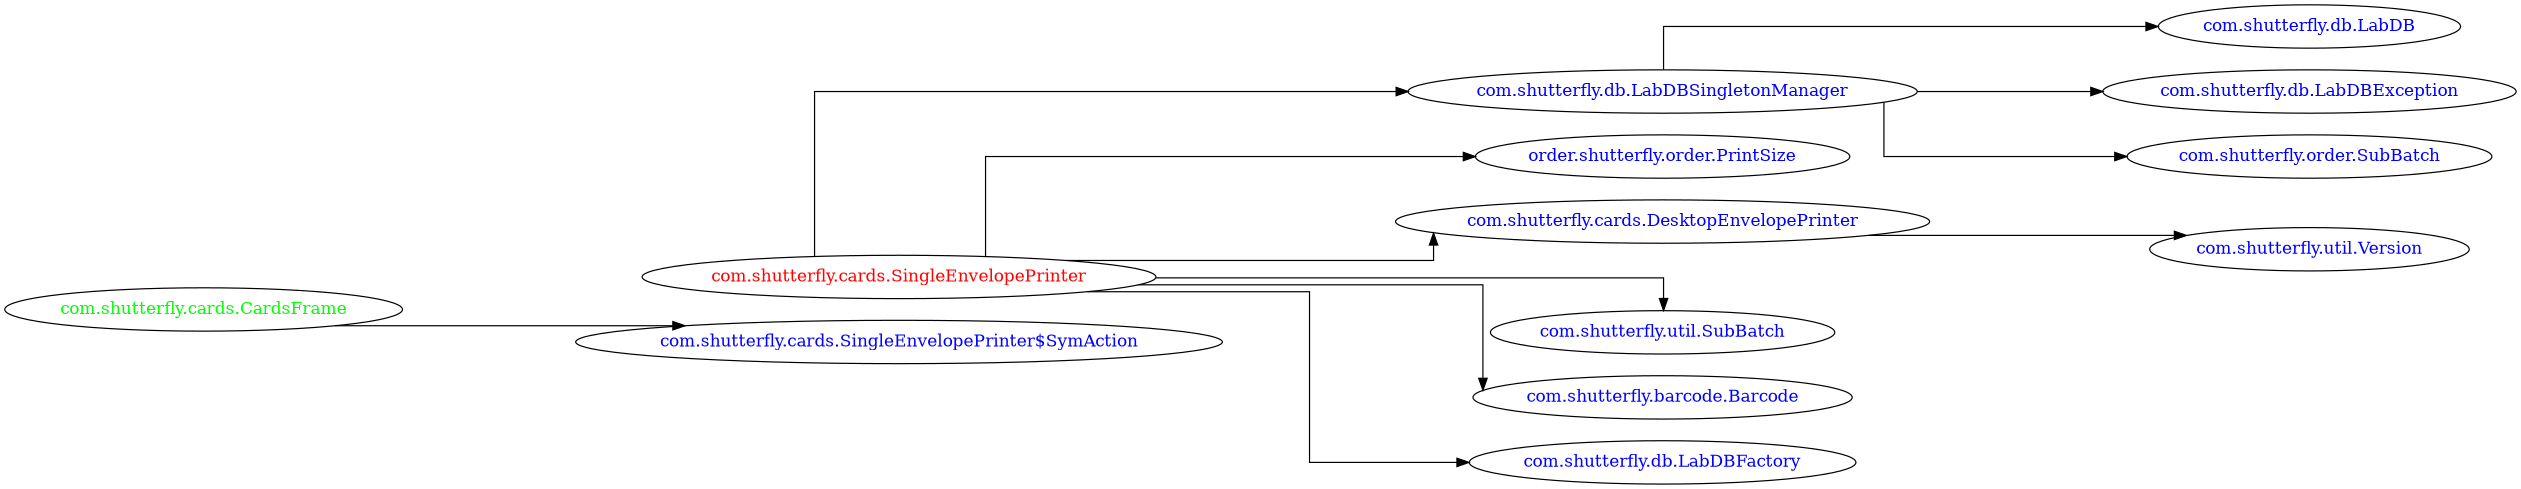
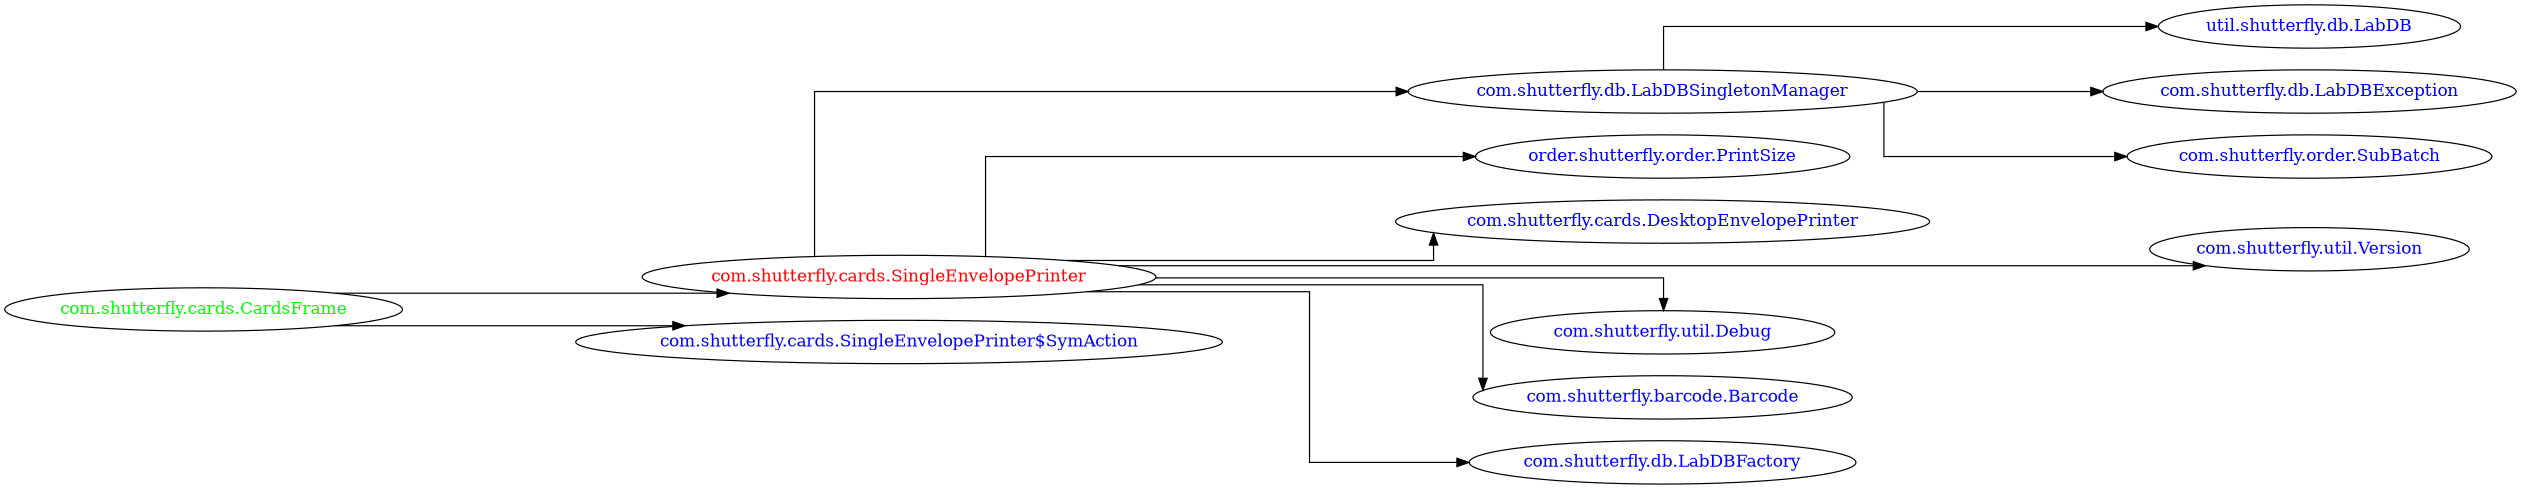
node "com.shutterfly.db.LabDB": label "com.shutterfly.db.LabDB" -> "util.shutterfly.db.LabDB"
edge "com.shutterfly.cards.DesktopEnvelopePrinter" -> "com.shutterfly.util.Version": now "com.shutterfly.cards.SingleEnvelopePrinter" -> "com.shutterfly.util.Version"
edge "com.shutterfly.cards.CardsFrame" -> "com.shutterfly.cards.SingleEnvelopePrinter": added
node "com.shutterfly.util.SubBatch": label "com.shutterfly.util.SubBatch" -> "com.shutterfly.util.Debug"
